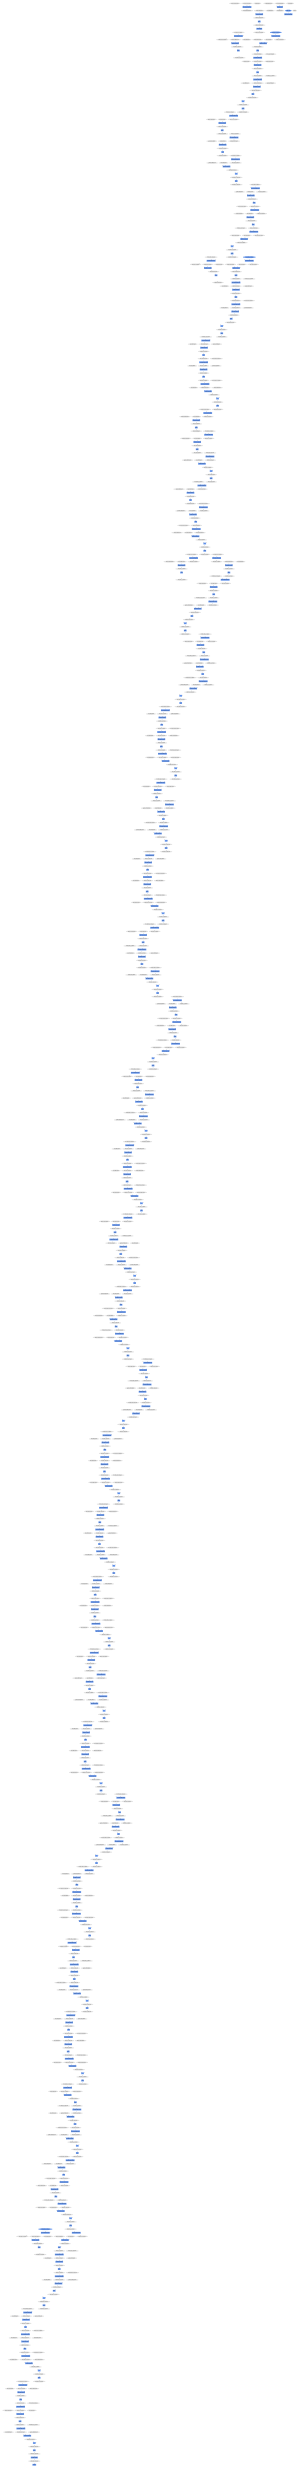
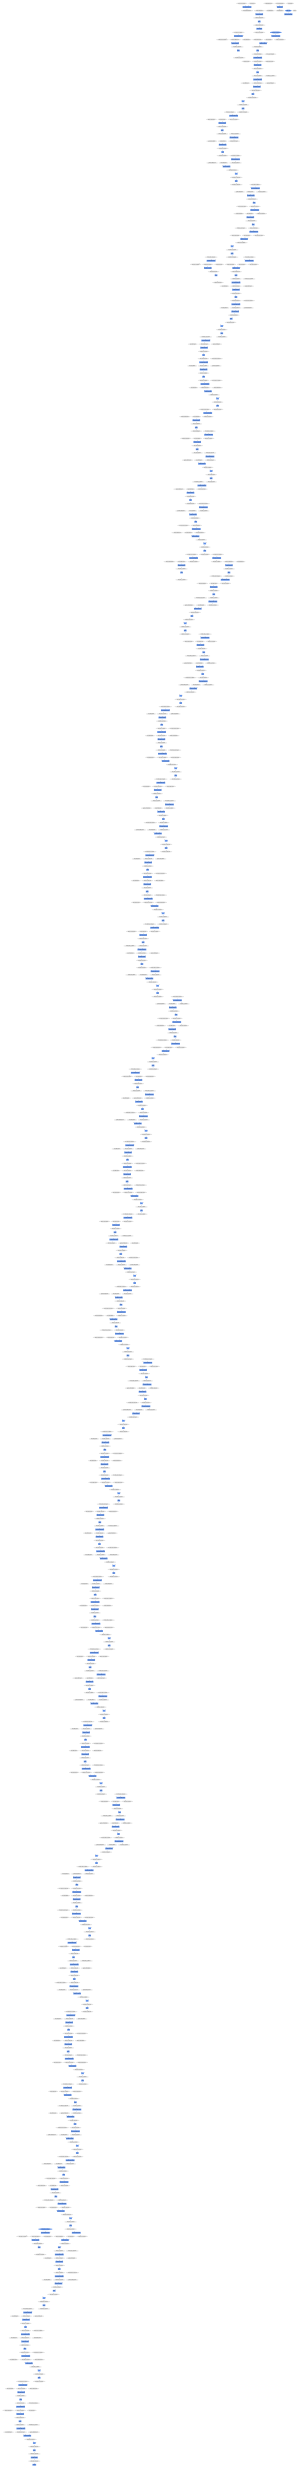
node "(100, 3, 32, 32), float32": removed
node "W: (128, 256, 1, 1), float32": fillcolor #6495ed -> #e0e0e0
